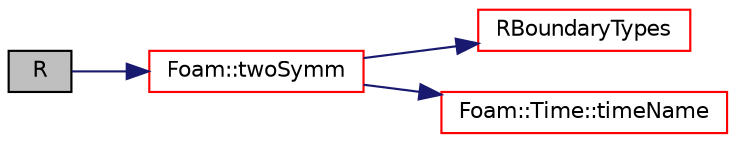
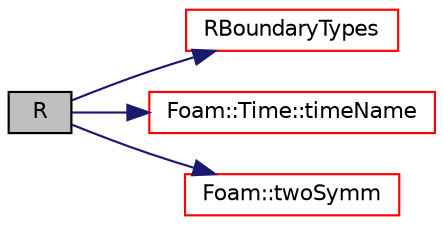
edge "Foam::twoSymm" -> "RBoundaryTypes": now "R" -> "RBoundaryTypes"
edge "Foam::twoSymm" -> "Foam::Time::timeName": now "R" -> "Foam::Time::timeName"
